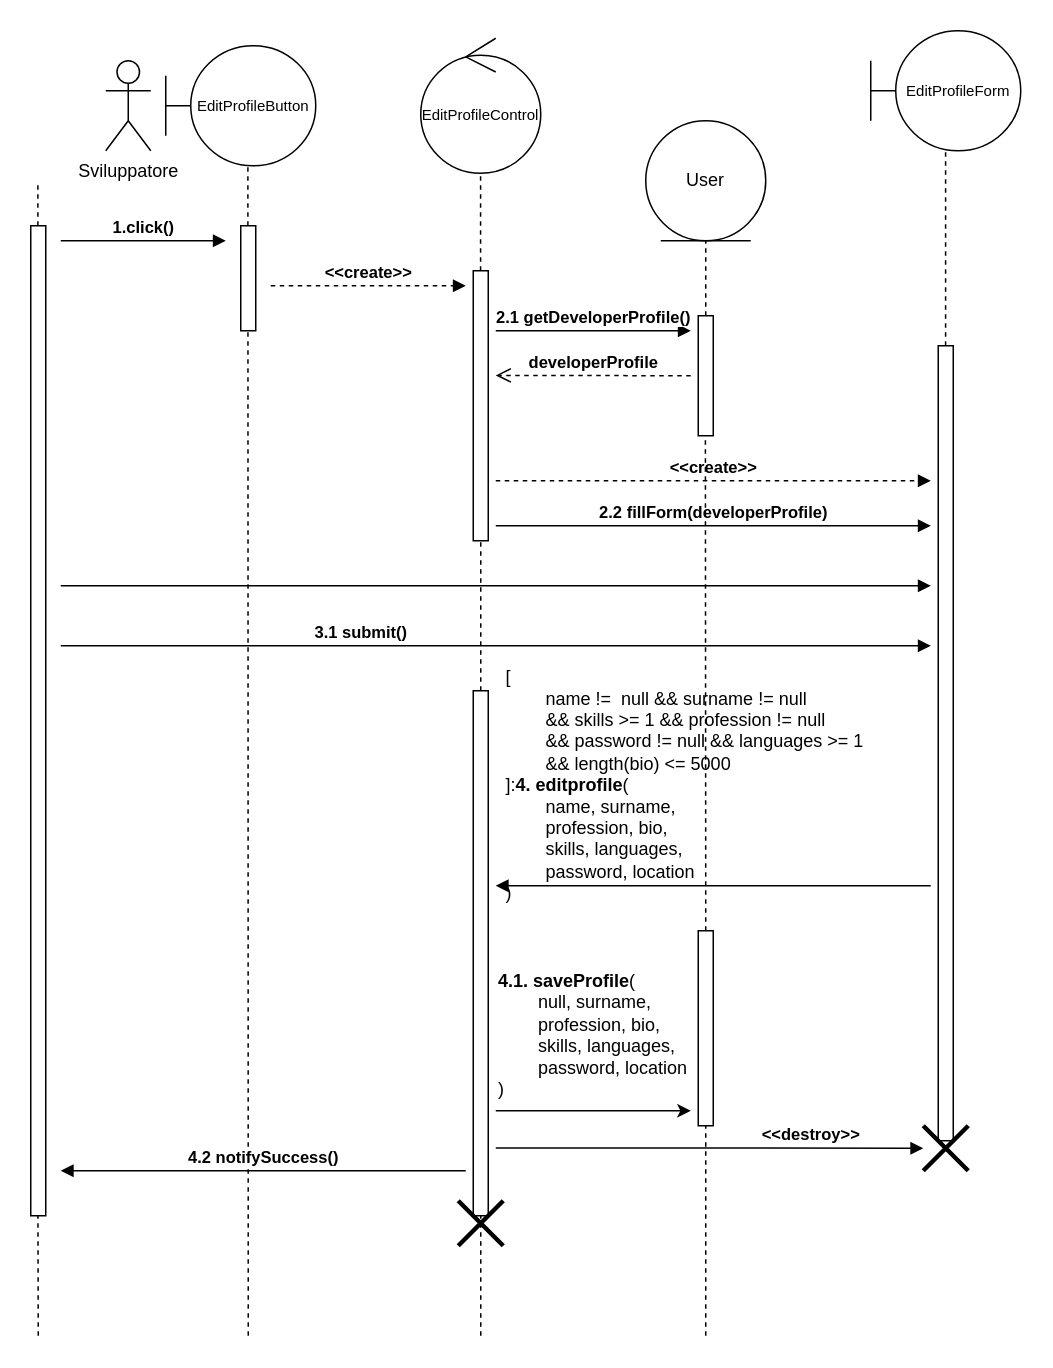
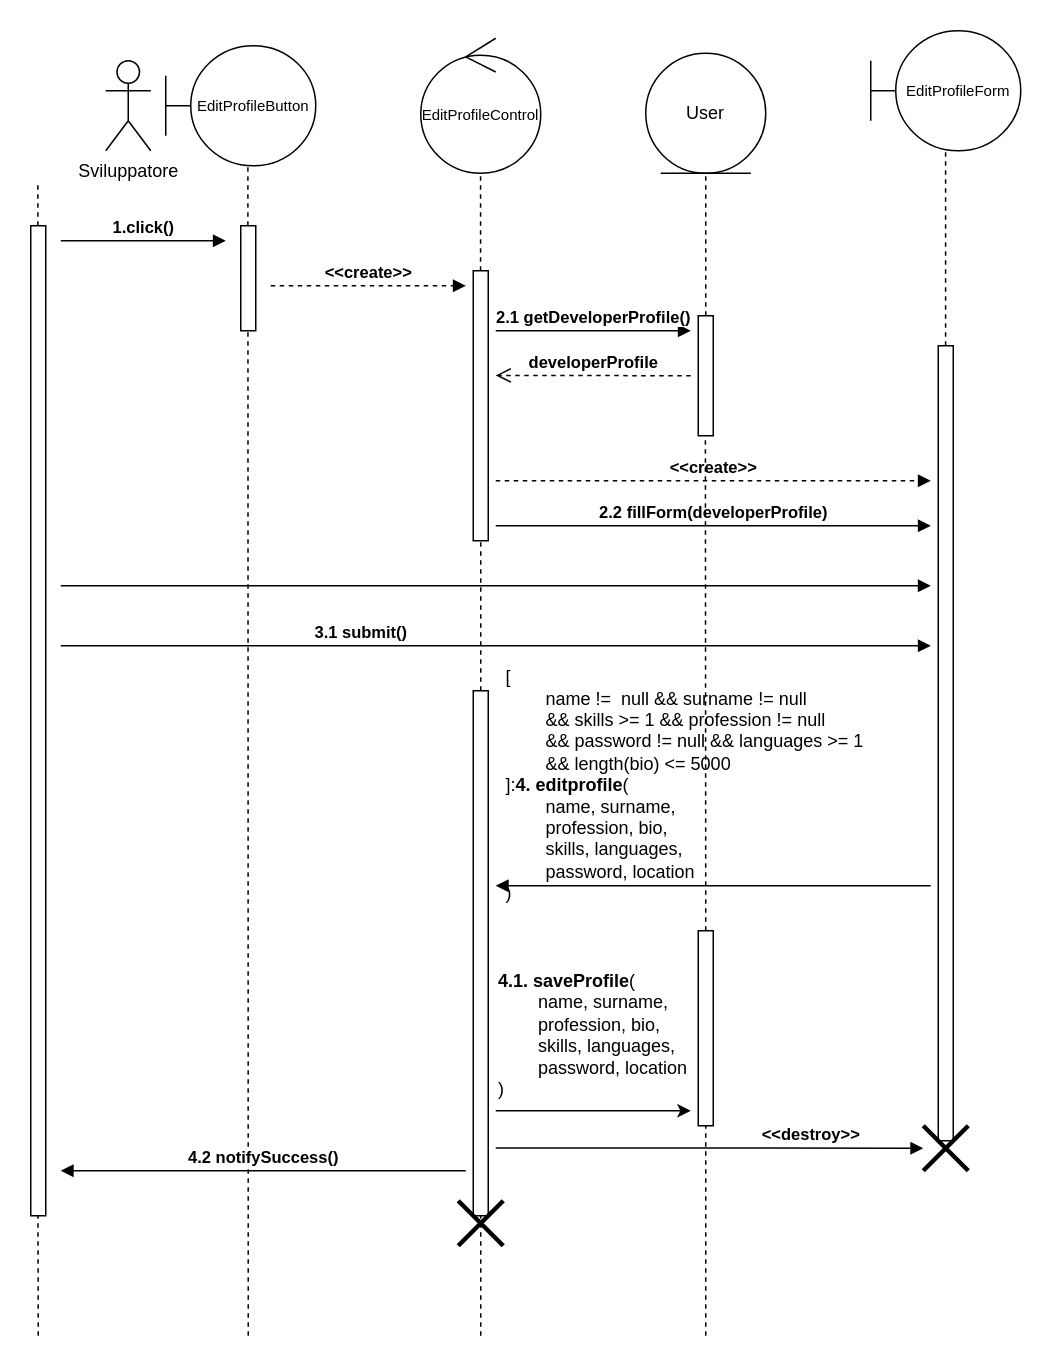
node "User": moved (706, 181) -> (706, 113)
node "4.1. saveProfile( null, surname, profession, bio, skills, languages, password, location)": label "4.1. saveProfile( null, surname, profession, bio, skills, languages, password, location)" -> "4.1. saveProfile( name, surname, profession, bio, skills, languages, password, location)"
